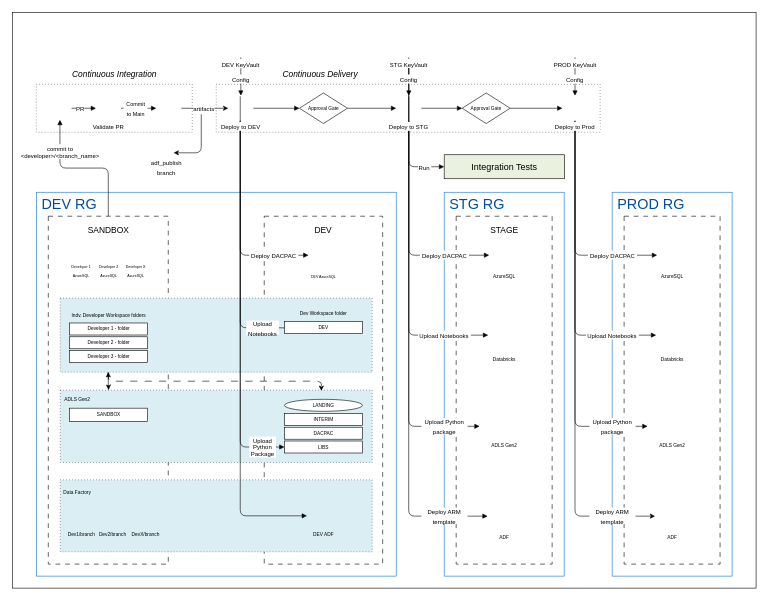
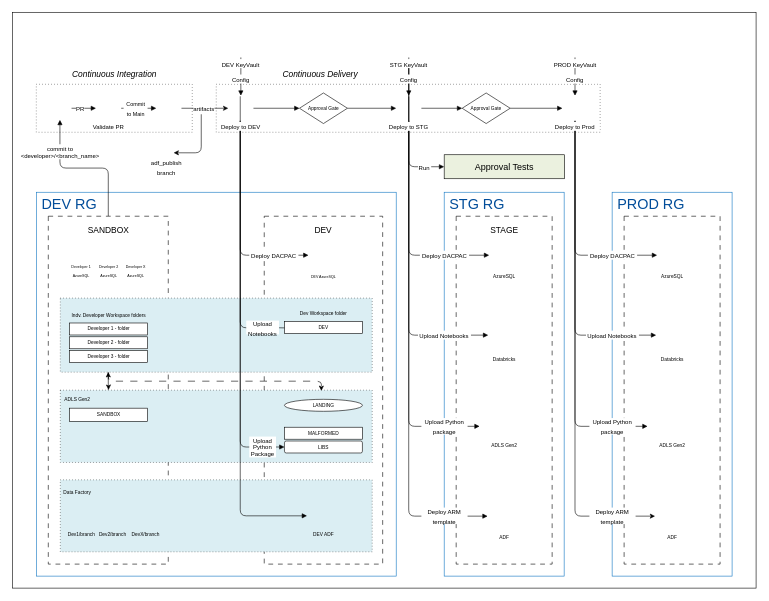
node "Integration Tests": label "Integration Tests" -> "Approval Tests"
node "INTERIM": removed
node "DACPAC": label "DACPAC" -> "MALFORMED"
node "LIBS": shape rectangle -> rounded rectangle
